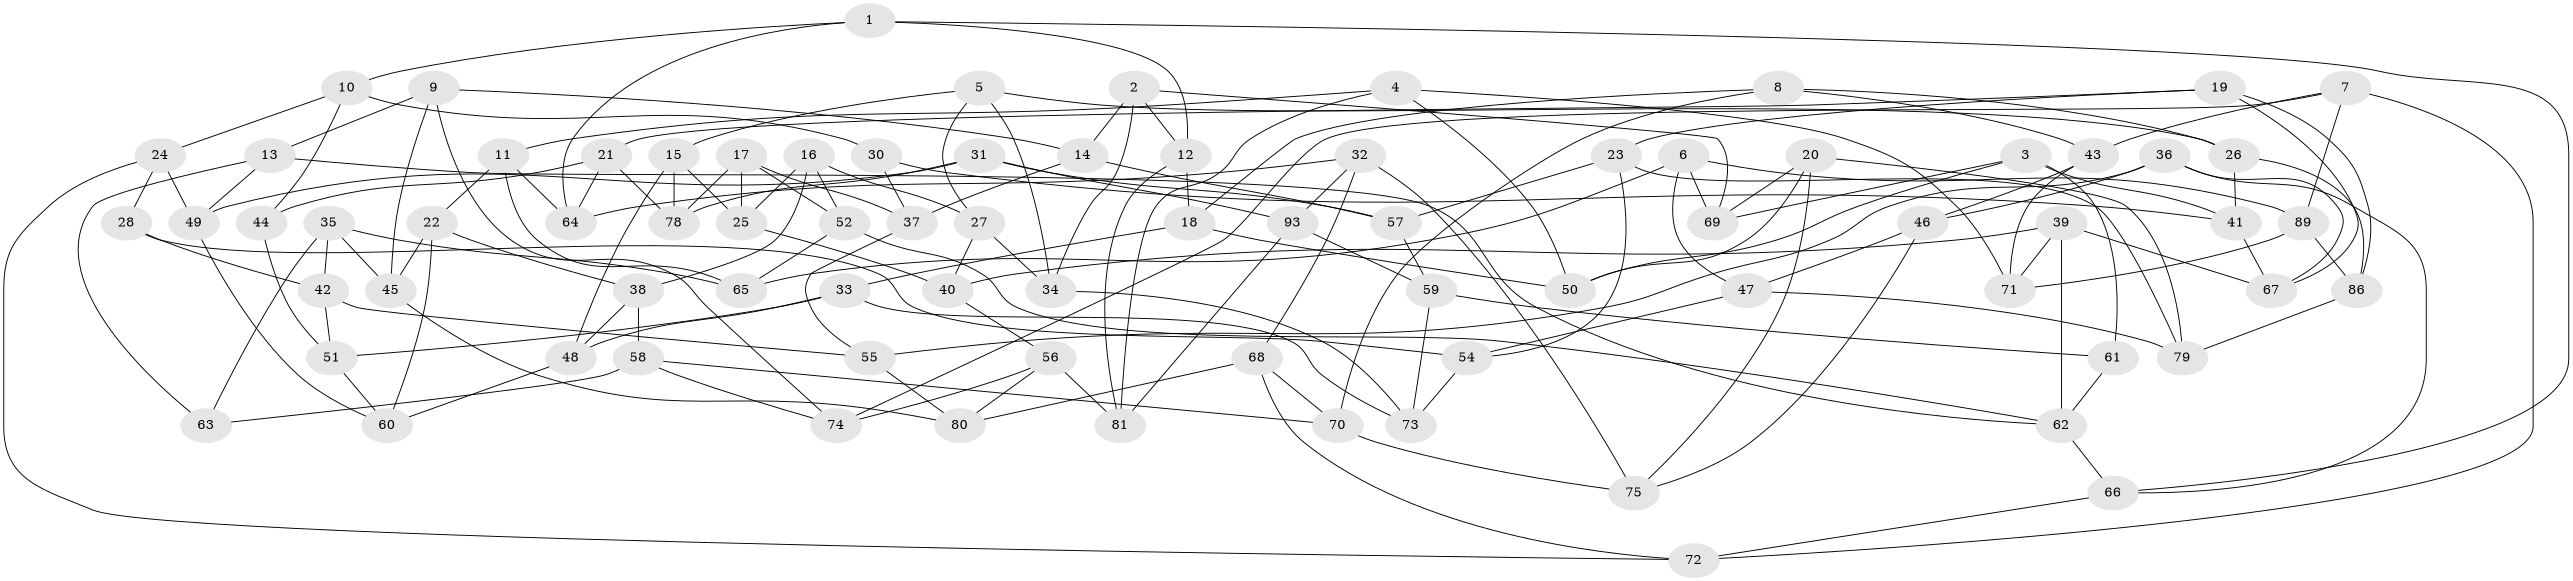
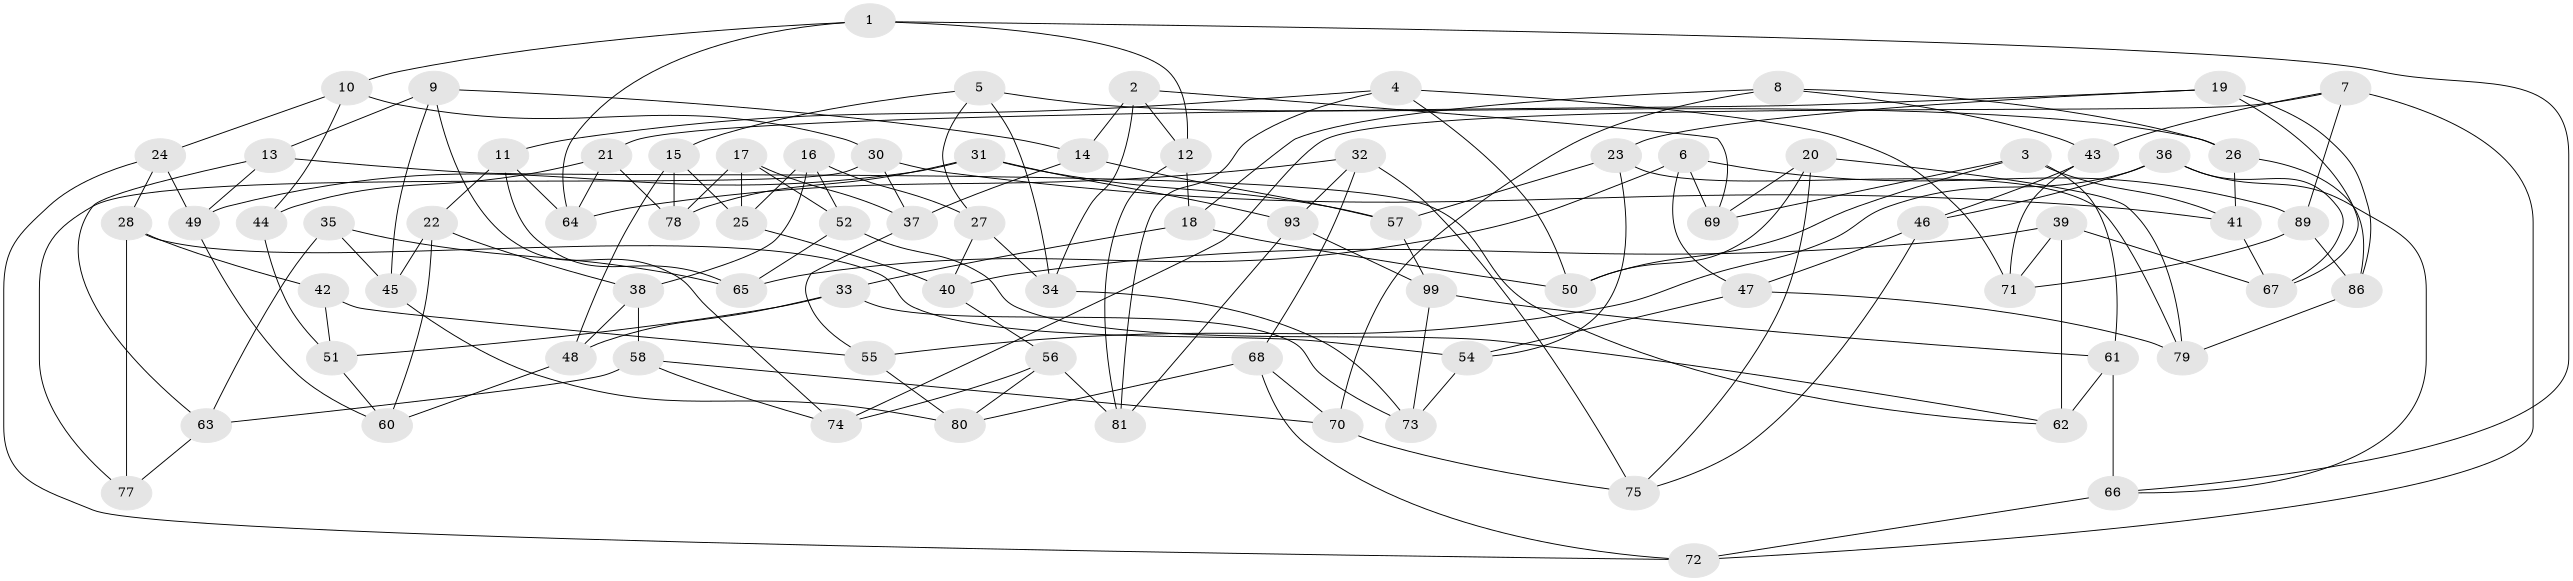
edge "35" -- "42": removed
node "59": label "59" -> "99"
edge "62" -- "66": now "61" -- "66"
node "77": added
